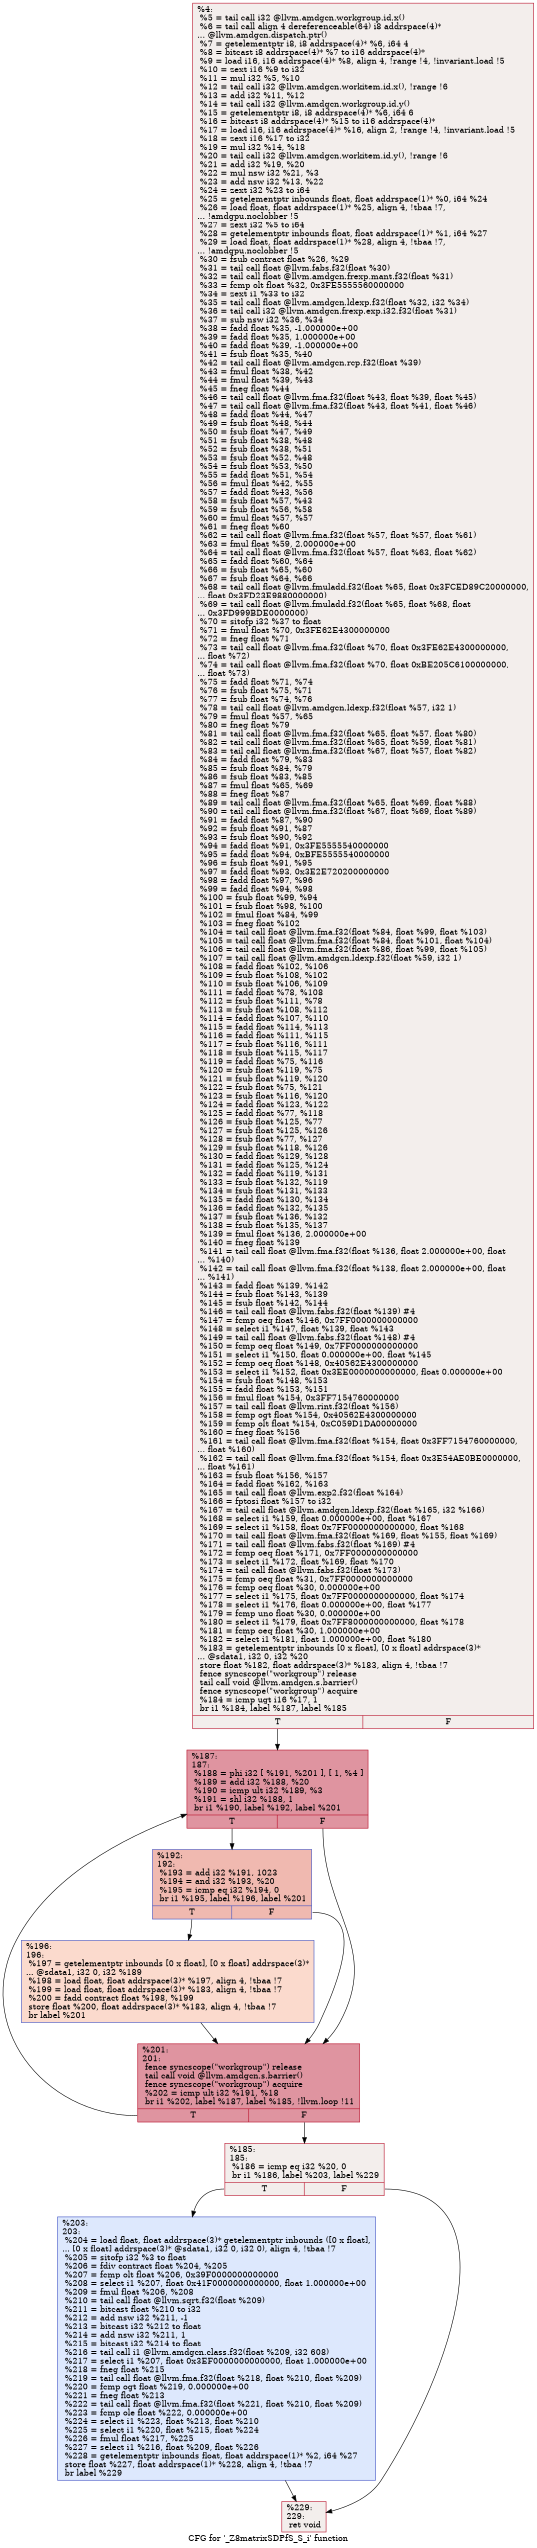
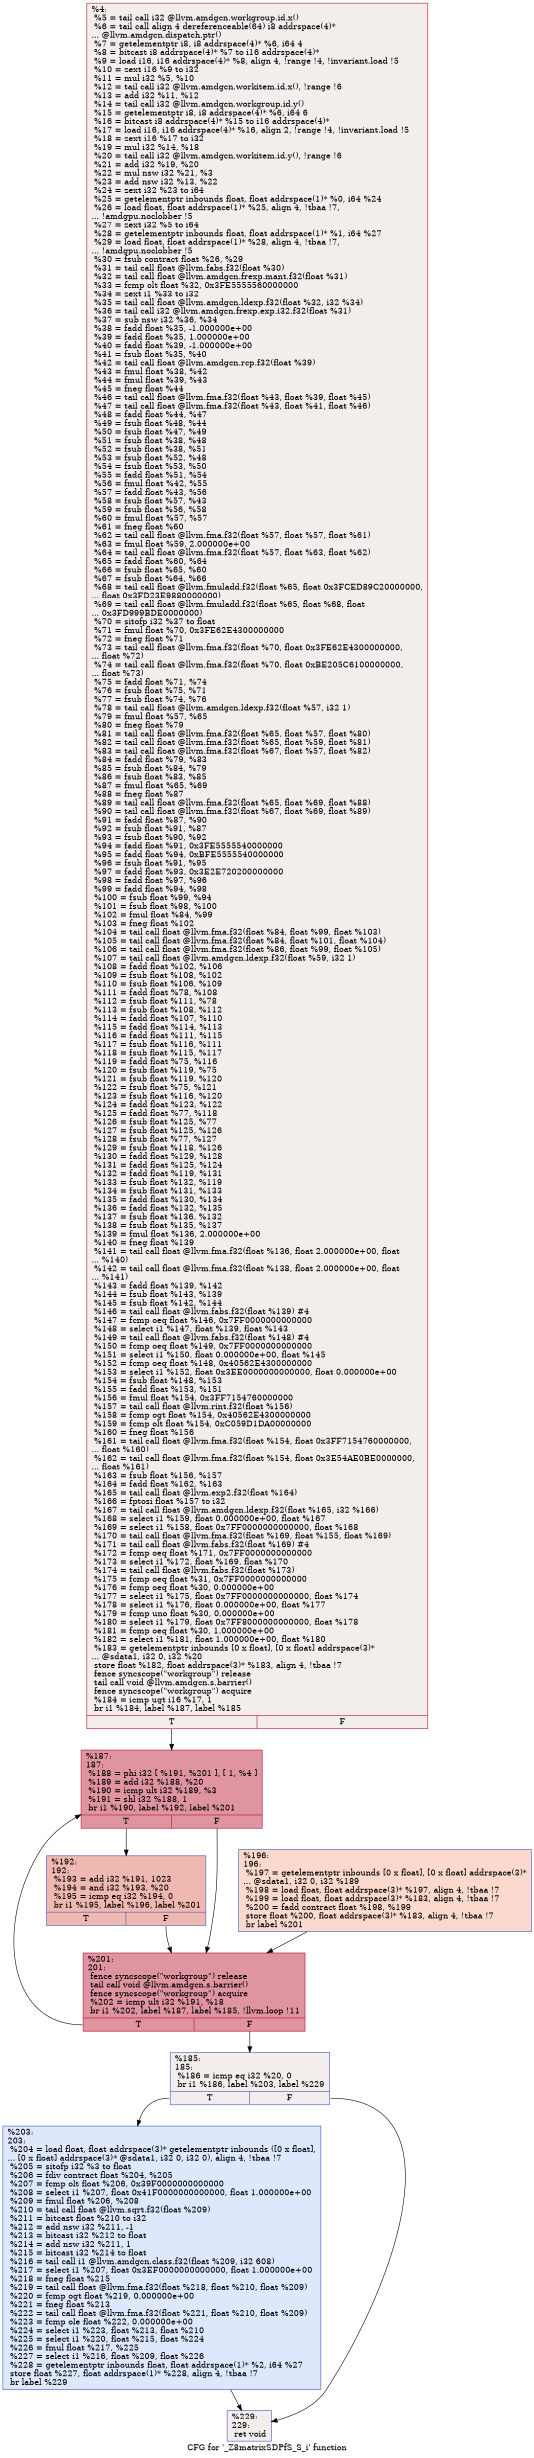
edge "%192:" -> "%196:": removed
node "%185:": color #b70d28ff -> #3d50c3ff
node "%229:": color #b70d28ff -> #3d50c3ff
